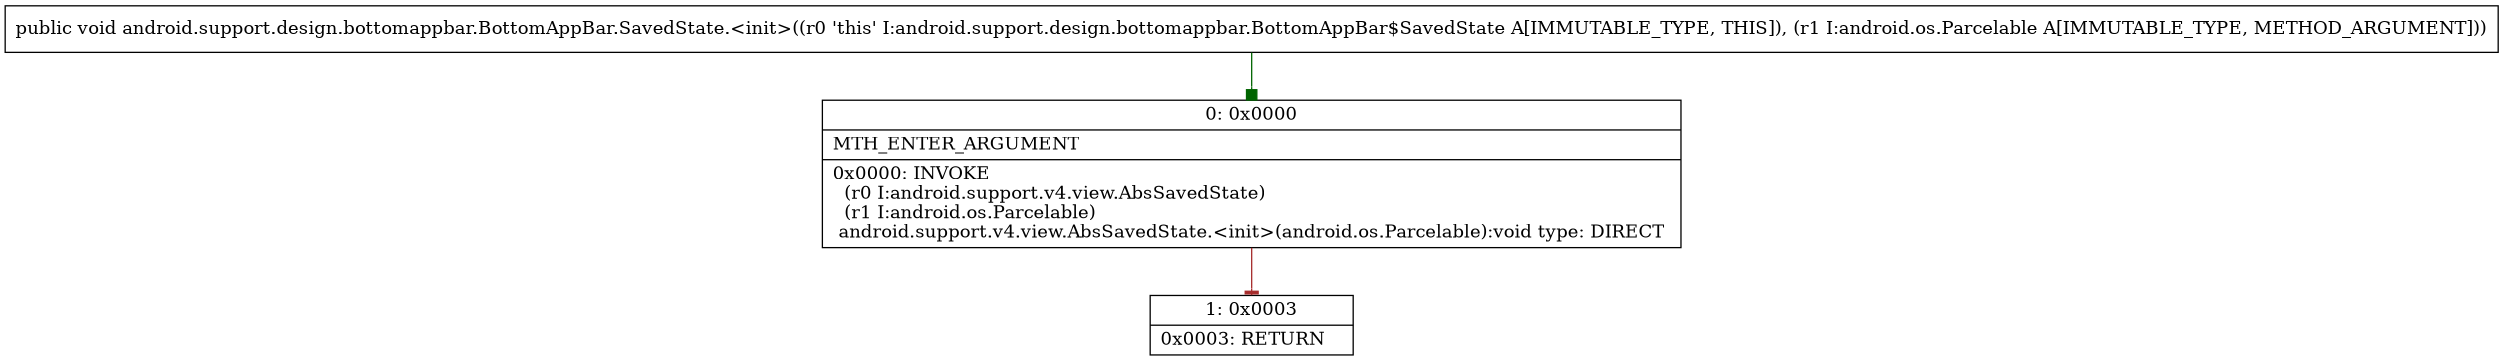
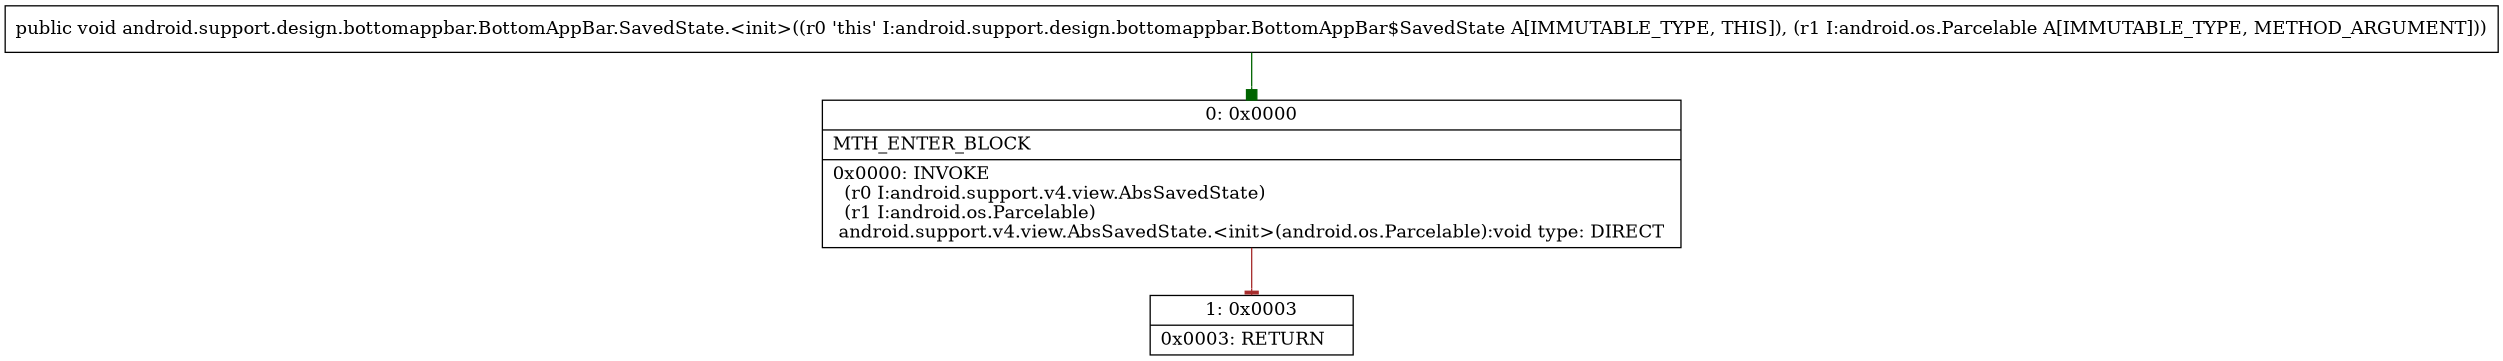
node "0: 0x0000": text "MTH_ENTER_ARGUMENT" -> "MTH_ENTER_BLOCK"
